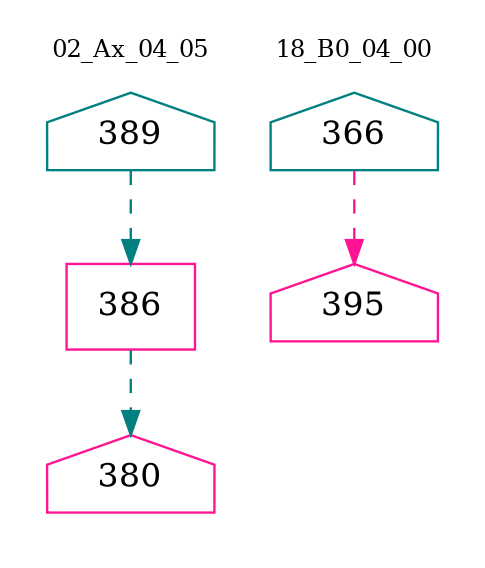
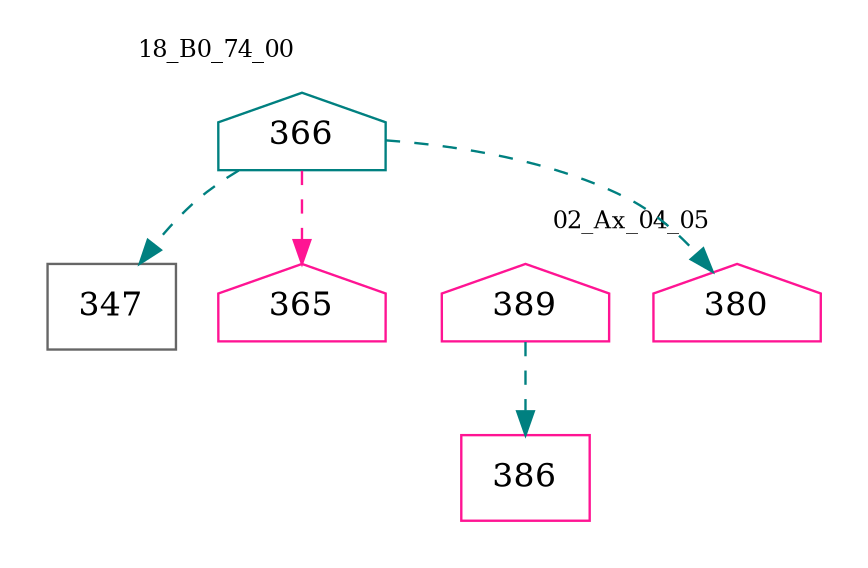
cluster "18_B0_04_00": label "18_B0_04_00" -> "18_B0_74_00"
node "389": color teal -> deeppink
node "347": added
node "395": label "395" -> "365"
edge "386" -> "380": now "366" -> "380"
